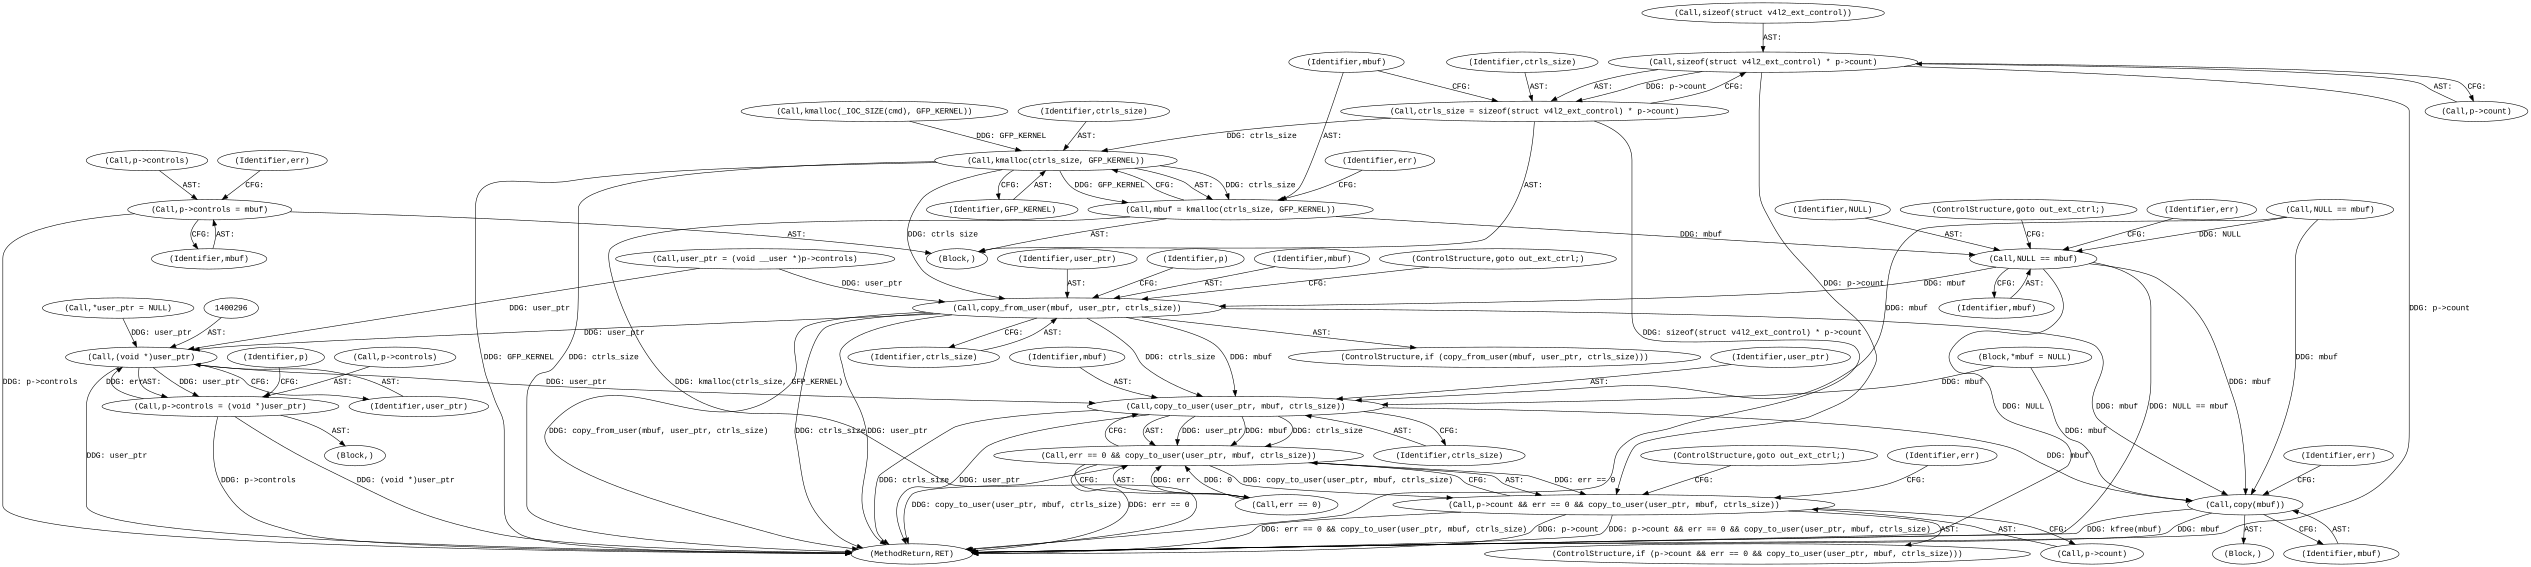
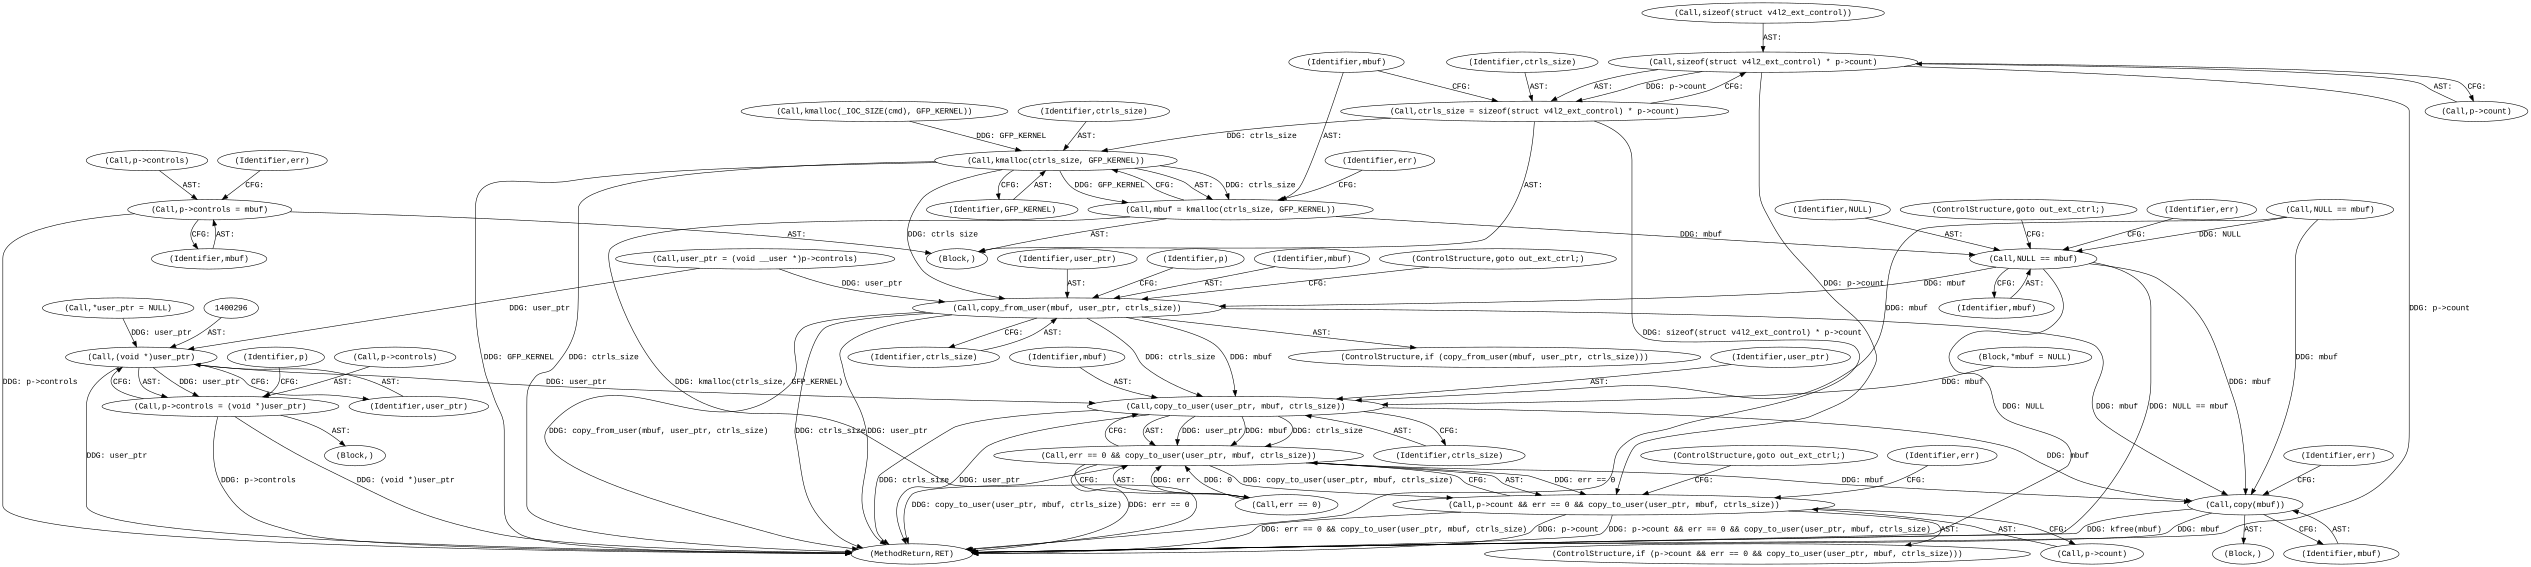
edge "(Call,copy_from_user(mbuf, user_ptr, ctrls_size))" -> "(Call,(void *)user_ptr)": removed, label "DDG: user_ptr"
edge "(Call,p->controls = (void *)user_ptr)" -> "(Call,(void *)user_ptr)": label "DDG: err" -> "CFG: "
edge "(Block,*mbuf = NULL)" -> "(Call,copy(mbuf))": now "(Call,err == 0 && copy_to_user(user_ptr, mbuf, ctrls_size))" -> "(Call,copy(mbuf))"
